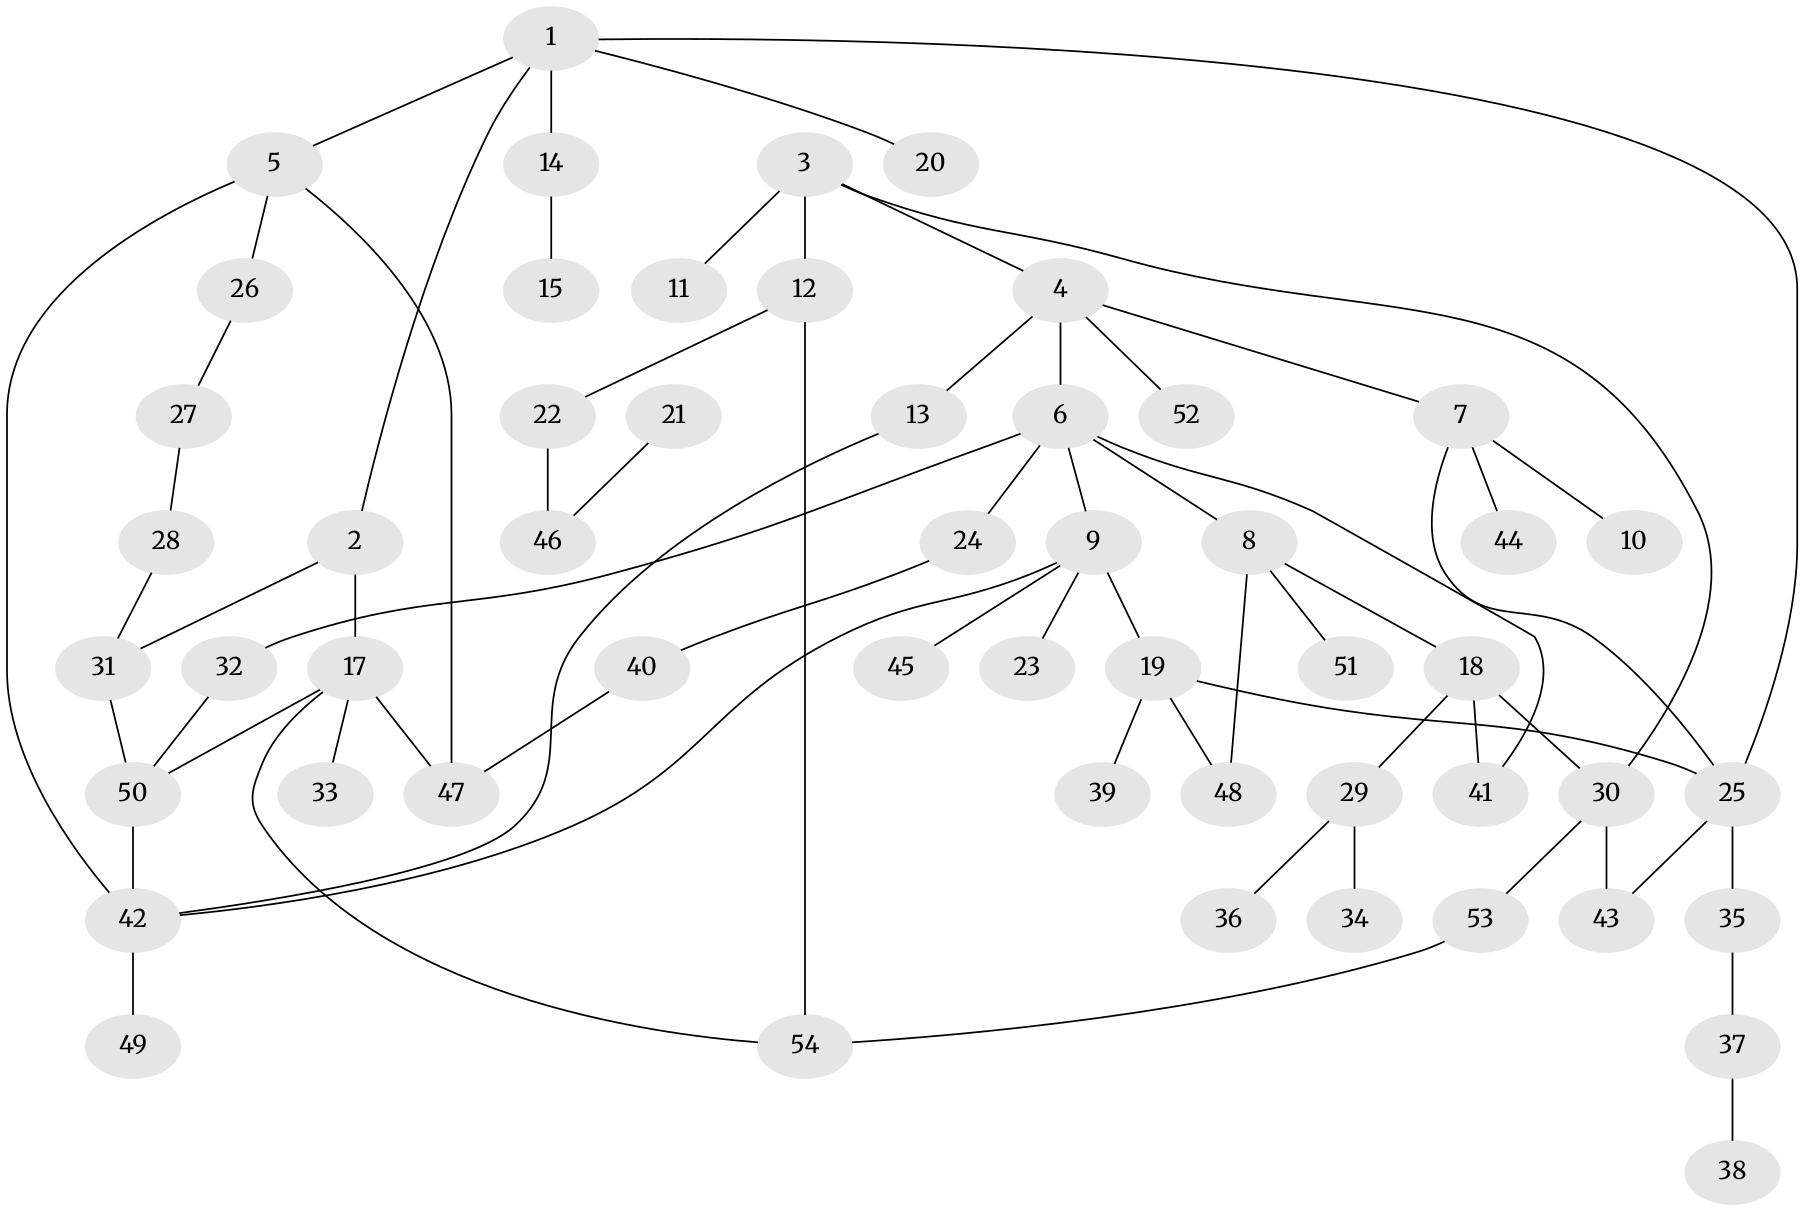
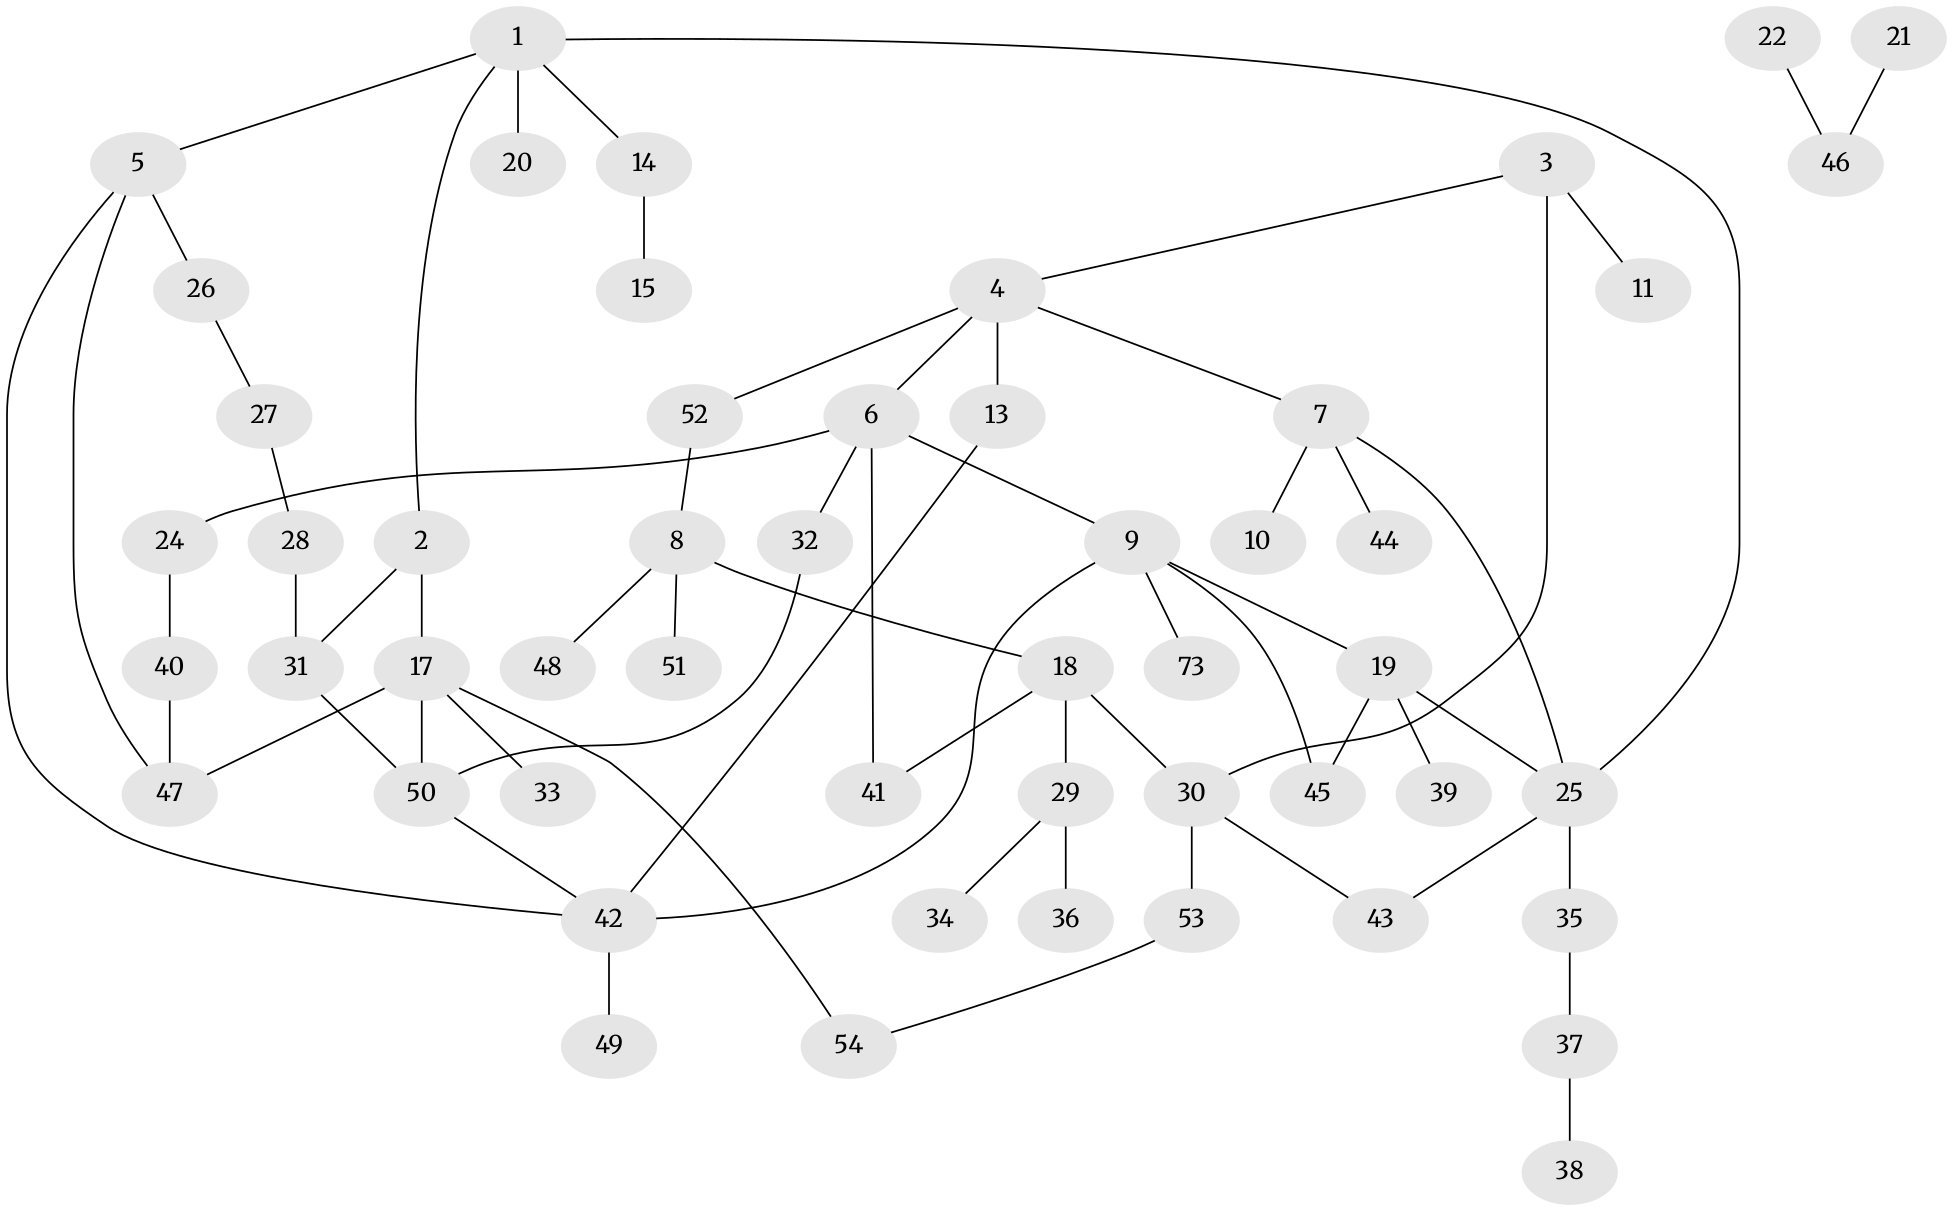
node "12": removed
edge "6" -- "8": now "52" -- "8"
node "23": label "23" -> "73"
edge "19" -- "48": now "19" -- "45"
